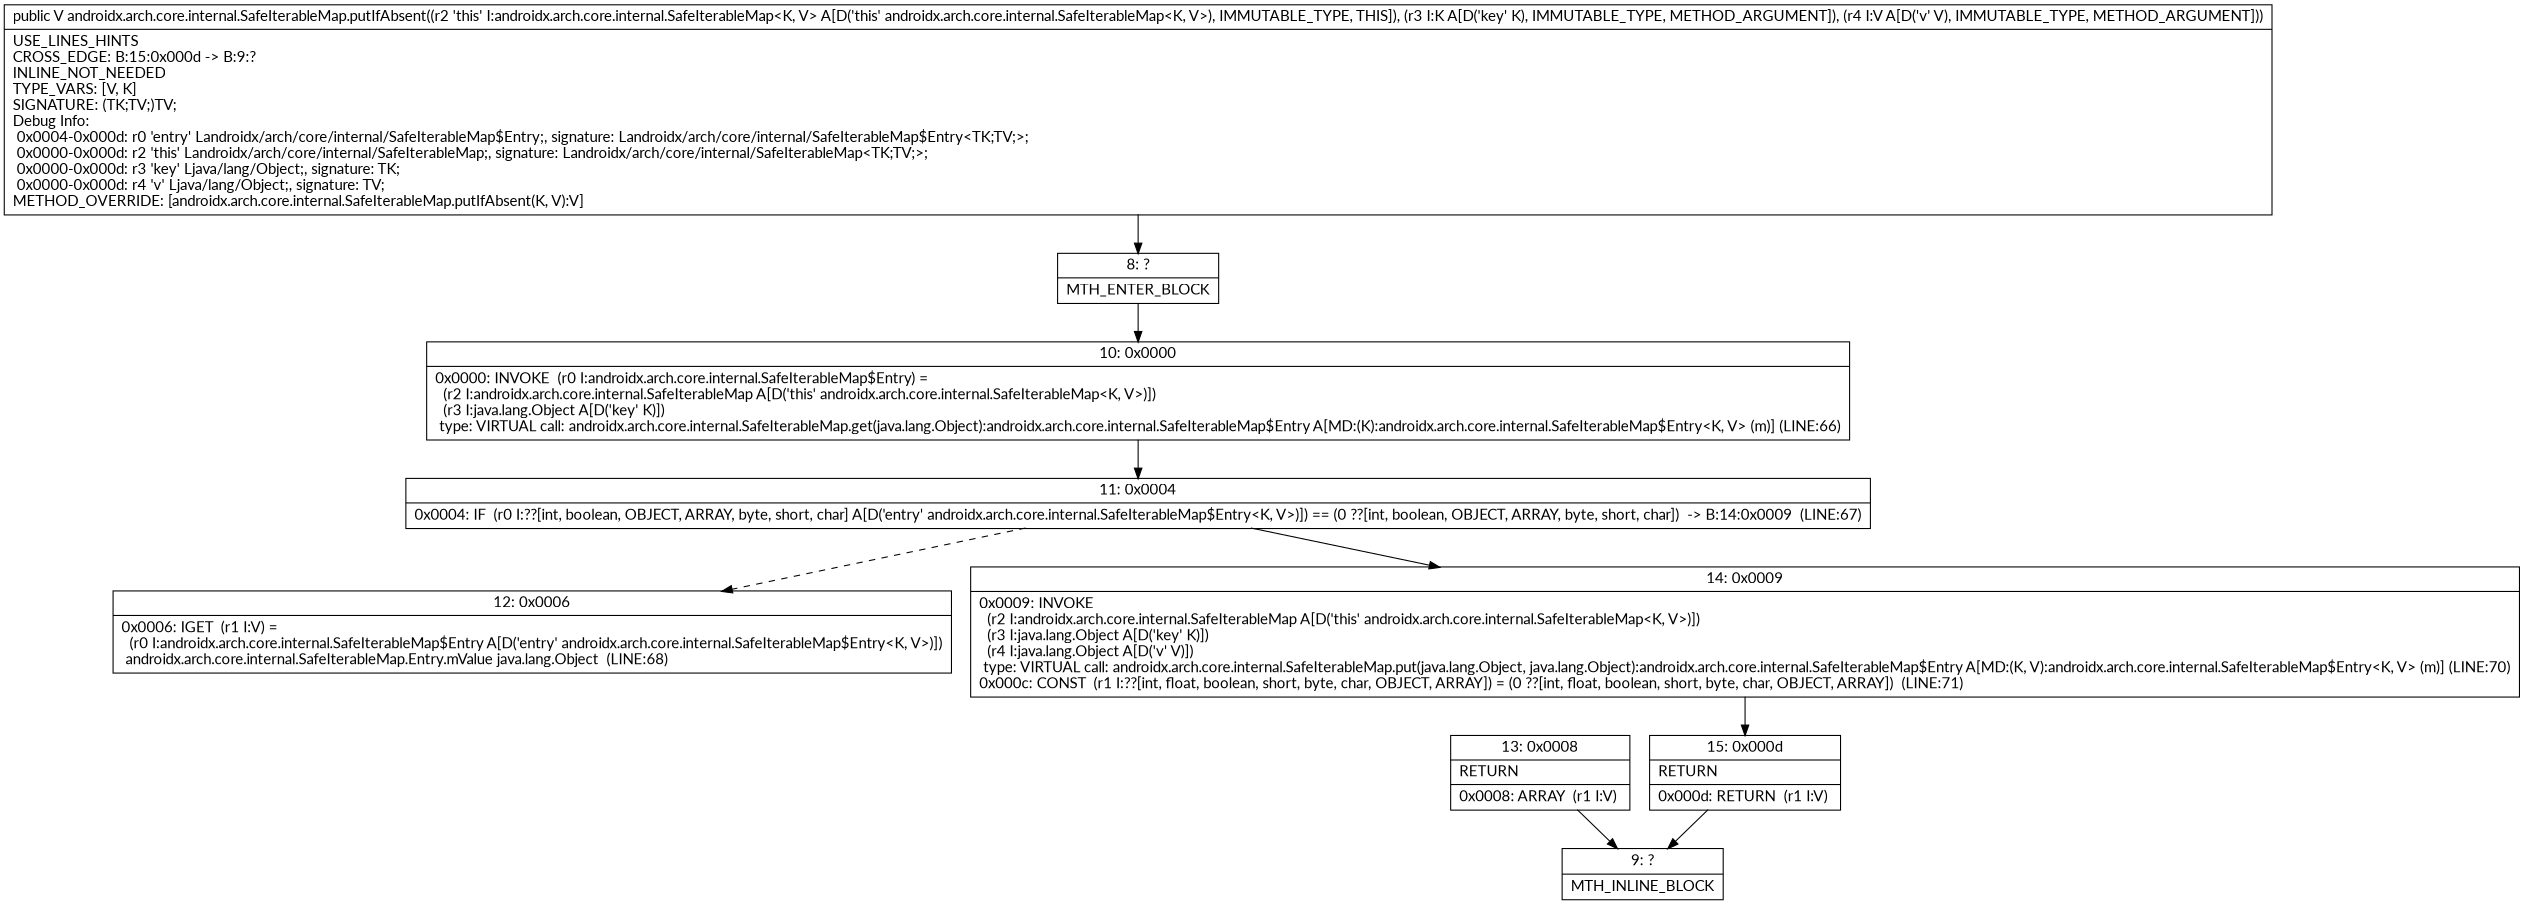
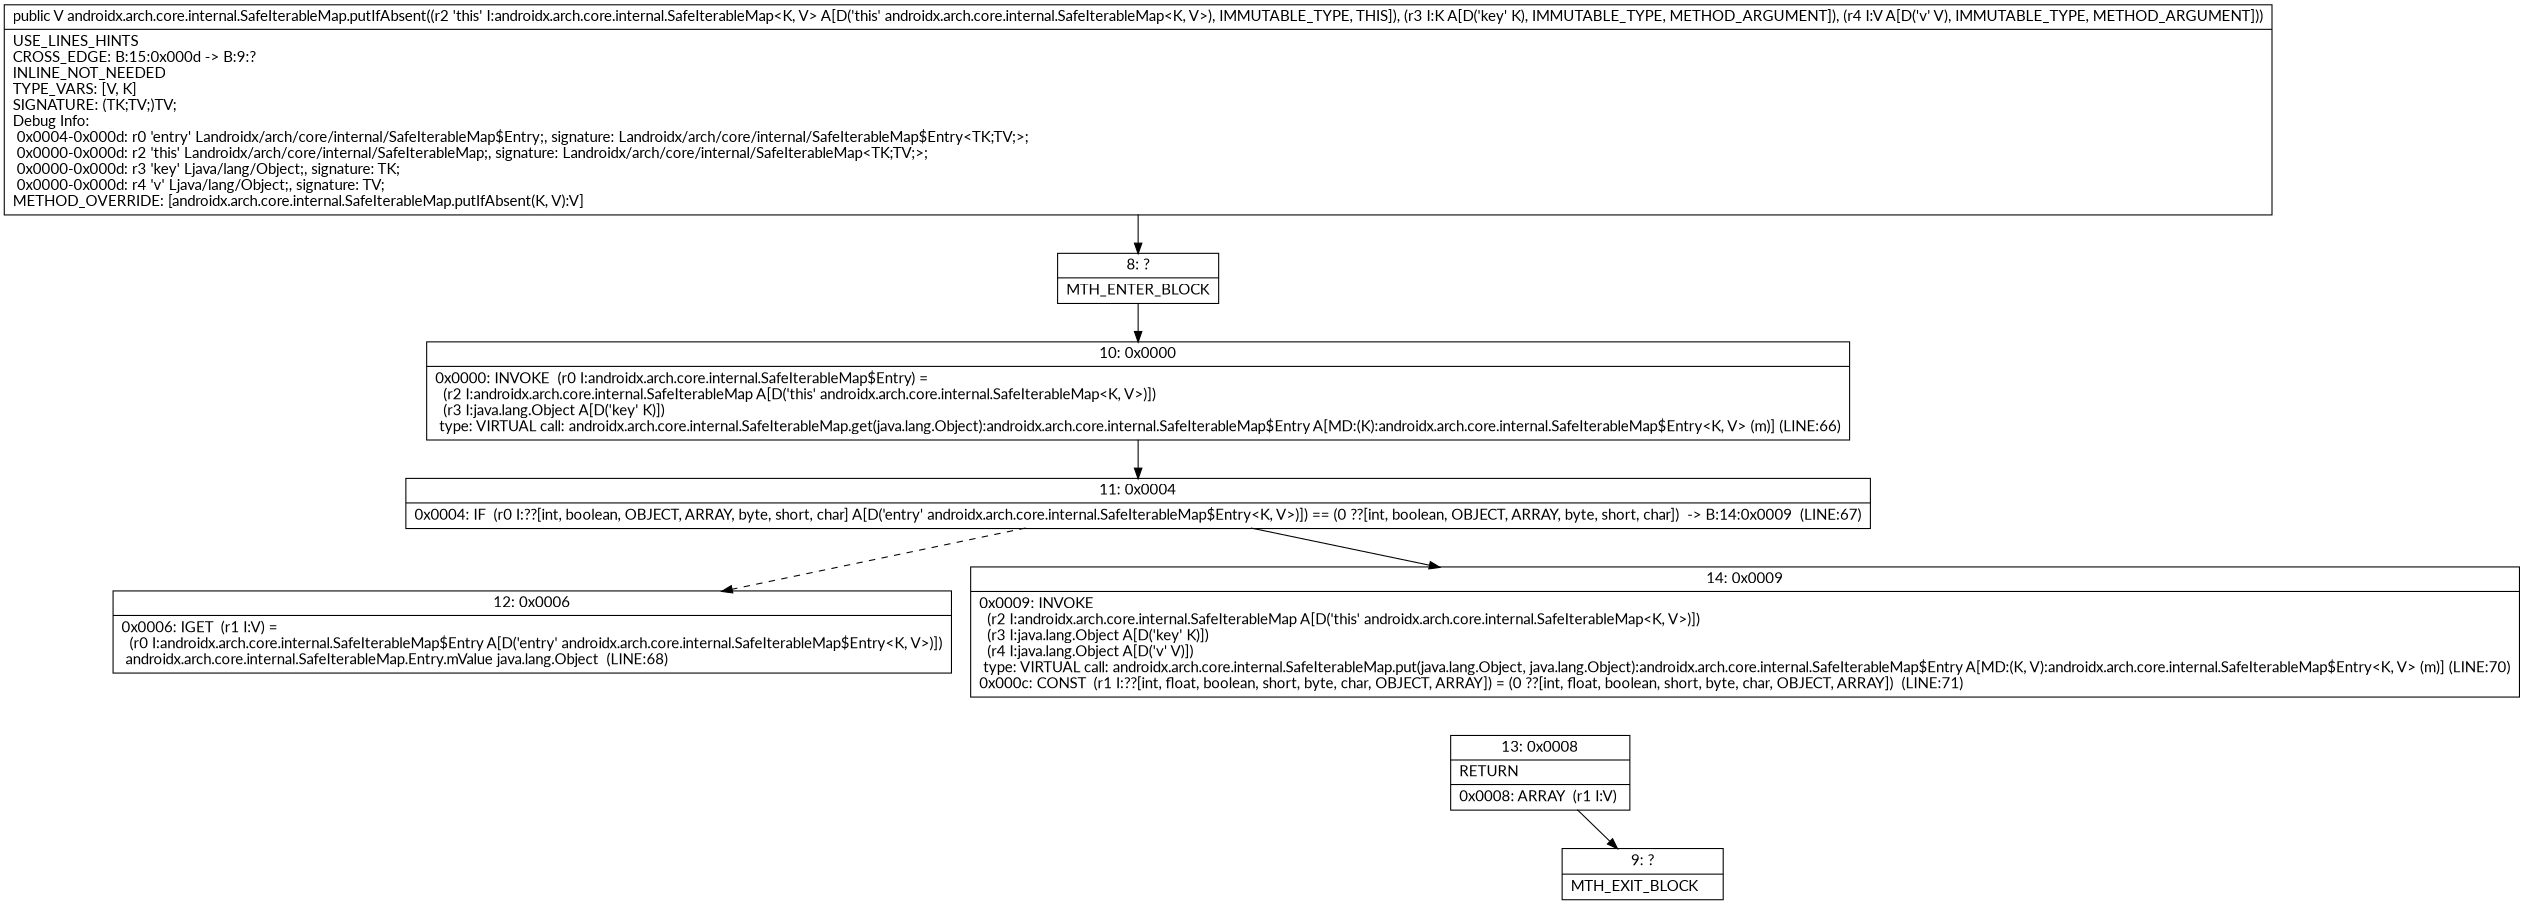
node "15: 0x000d": removed
node "9: ?": text "MTH_INLINE_BLOCK" -> "MTH_EXIT_BLOCK"
